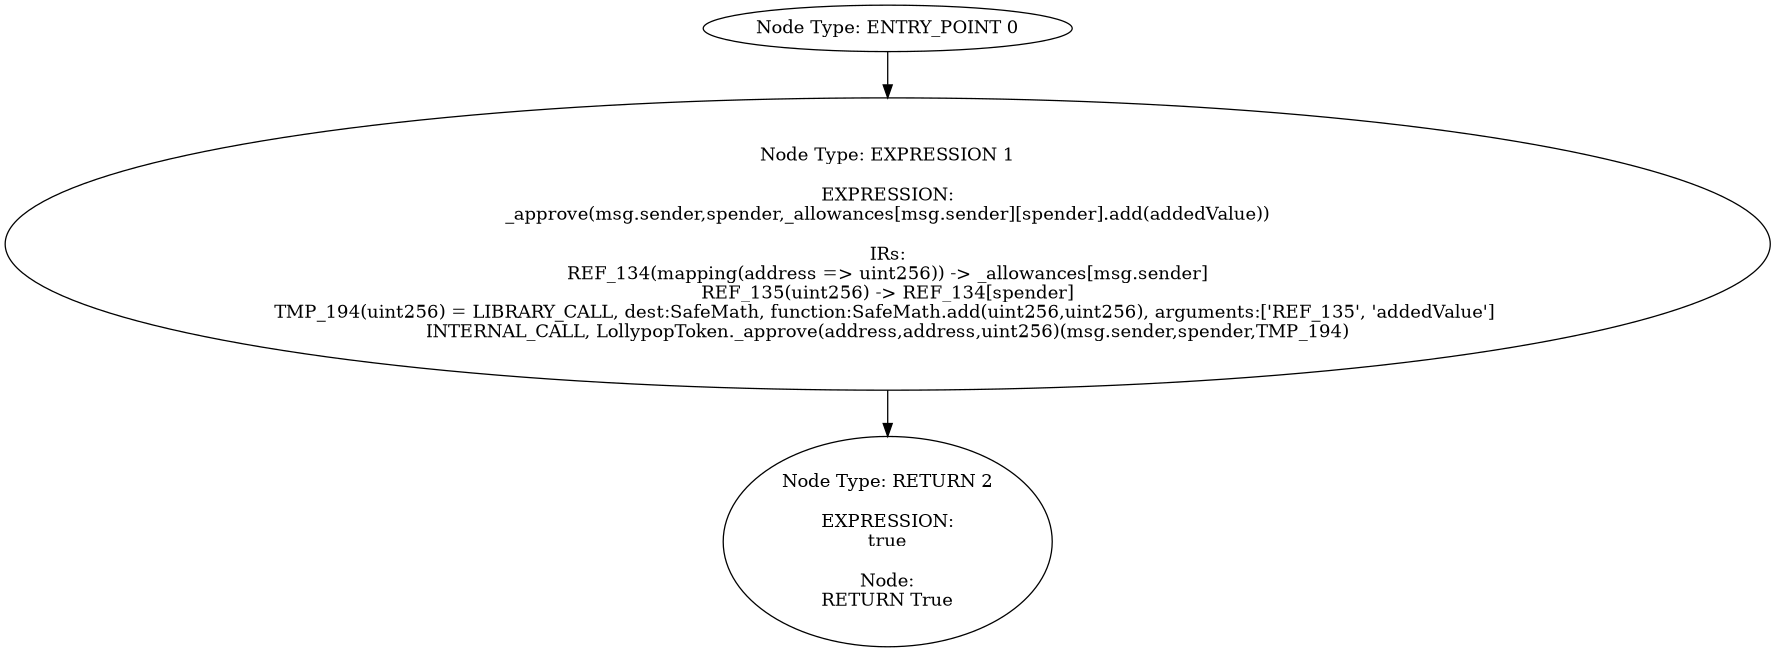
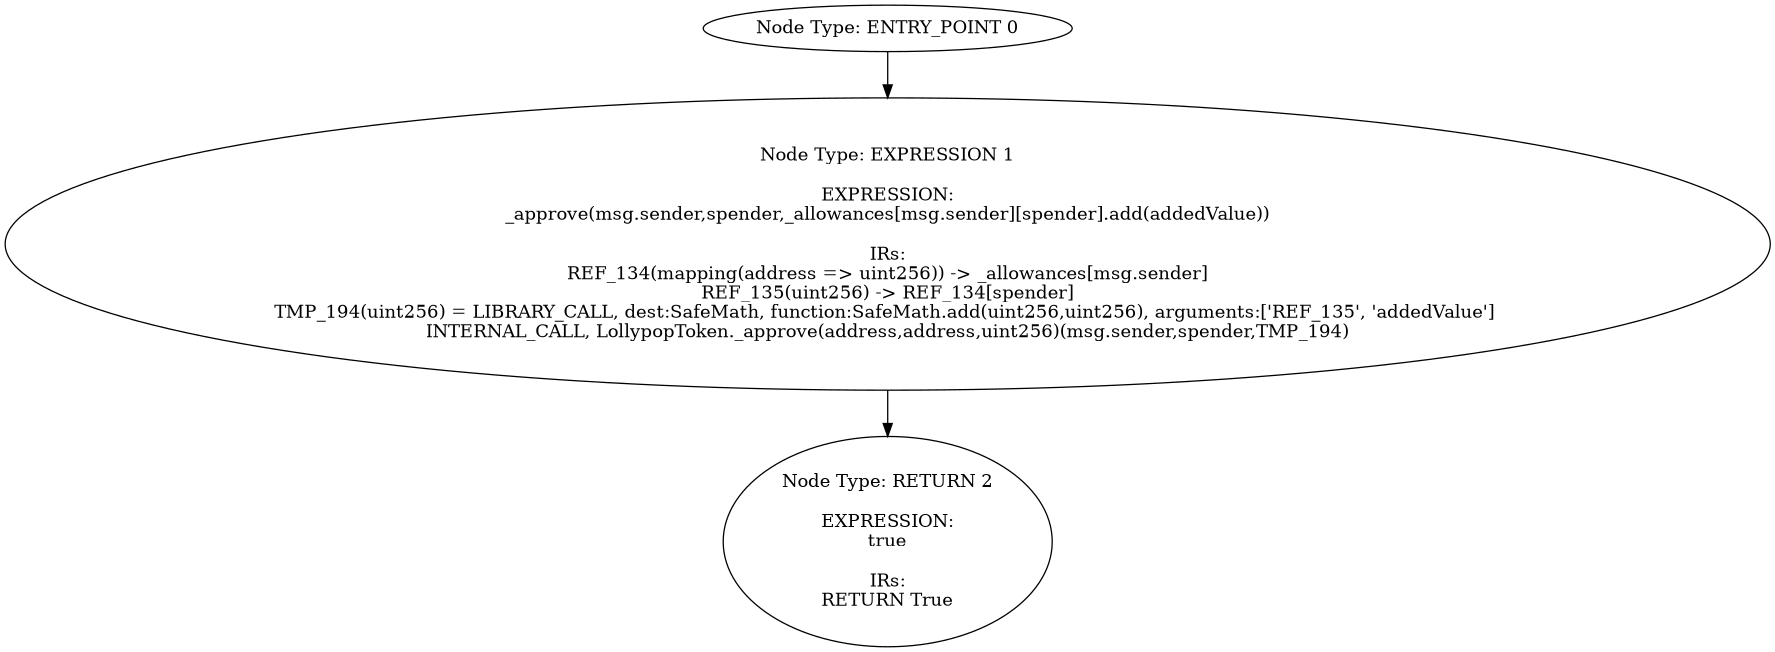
node "Node Type: RETURN 2 EXPRESSION: true Node: RETURN True": label "Node Type: RETURN 2 EXPRESSION: true Node: RETURN True" -> "Node Type: RETURN 2 EXPRESSION: true IRs: RETURN True"
